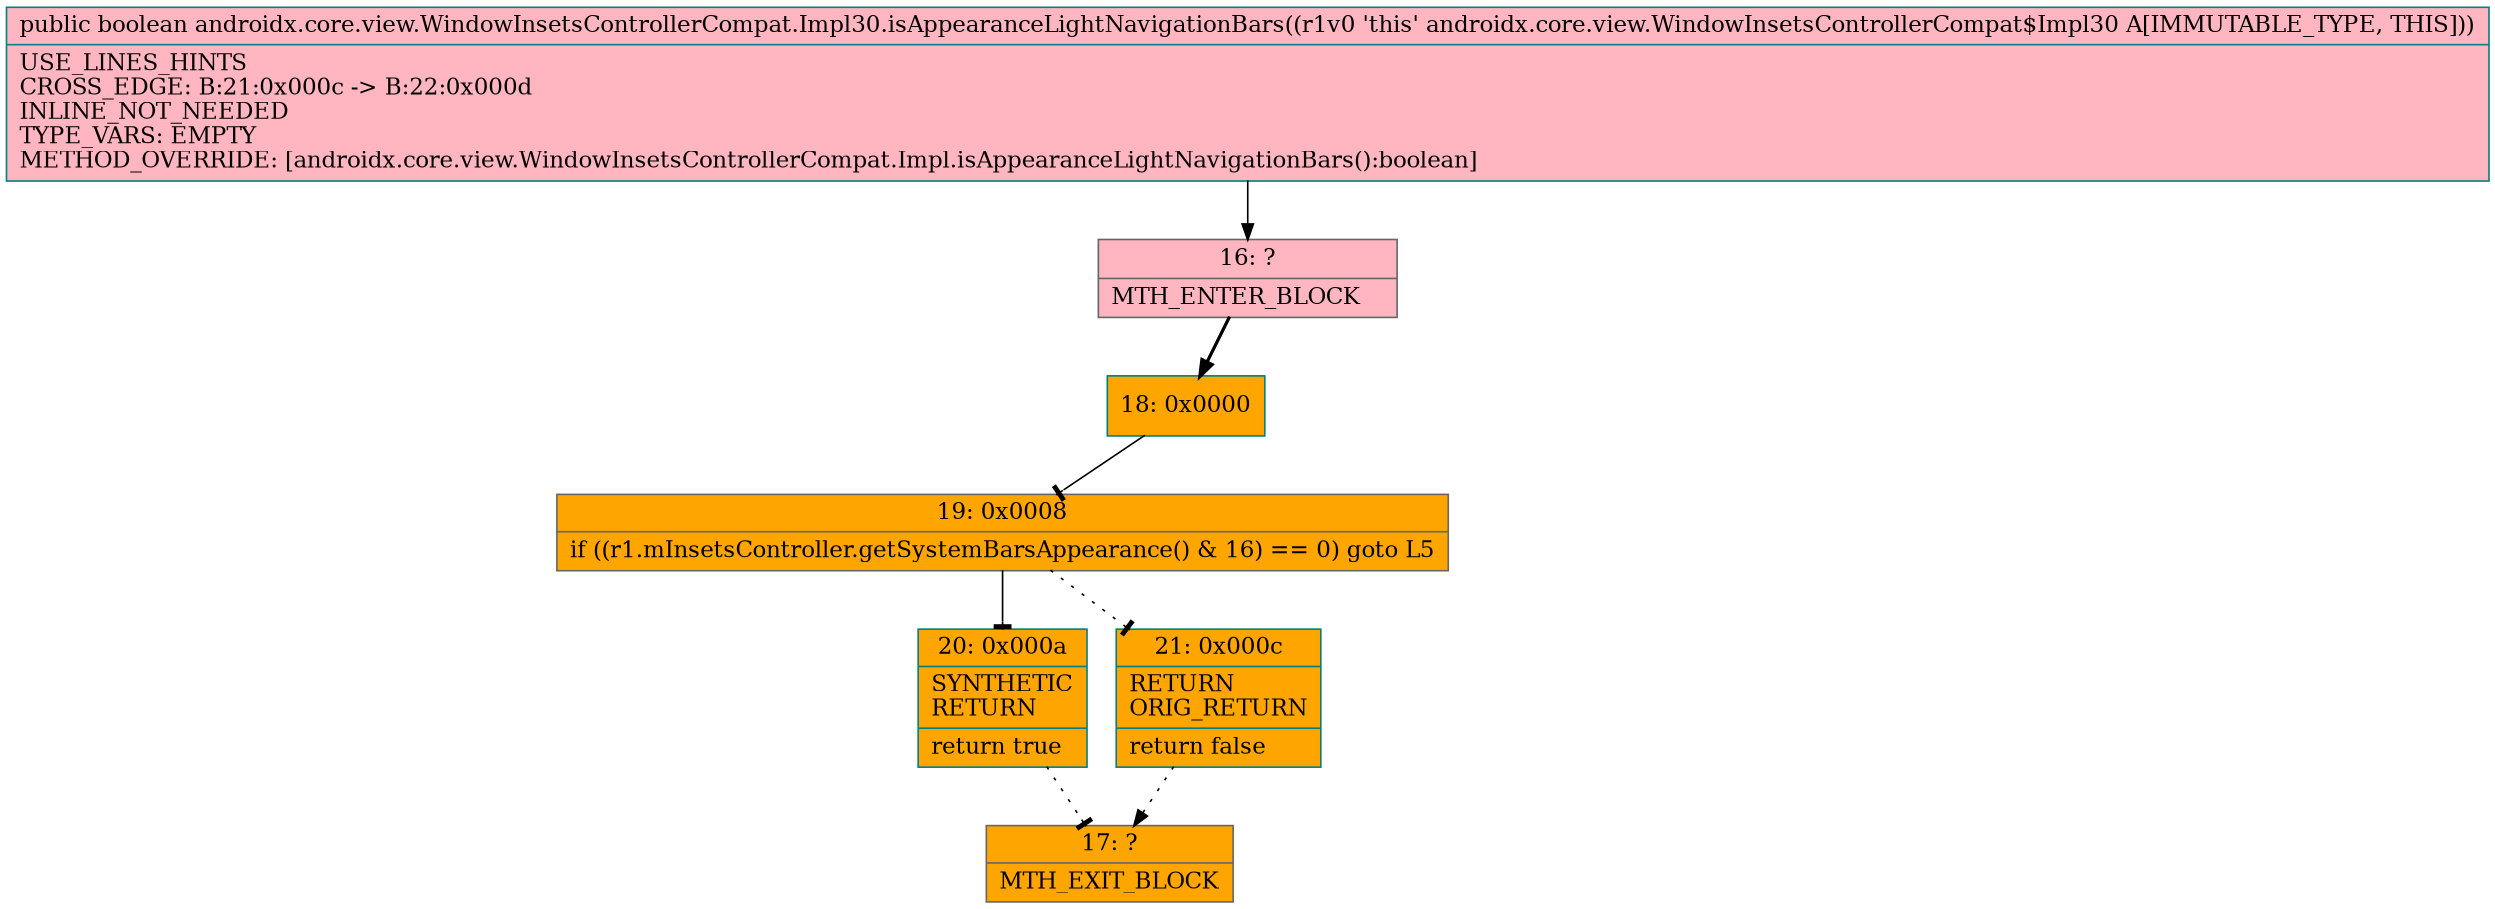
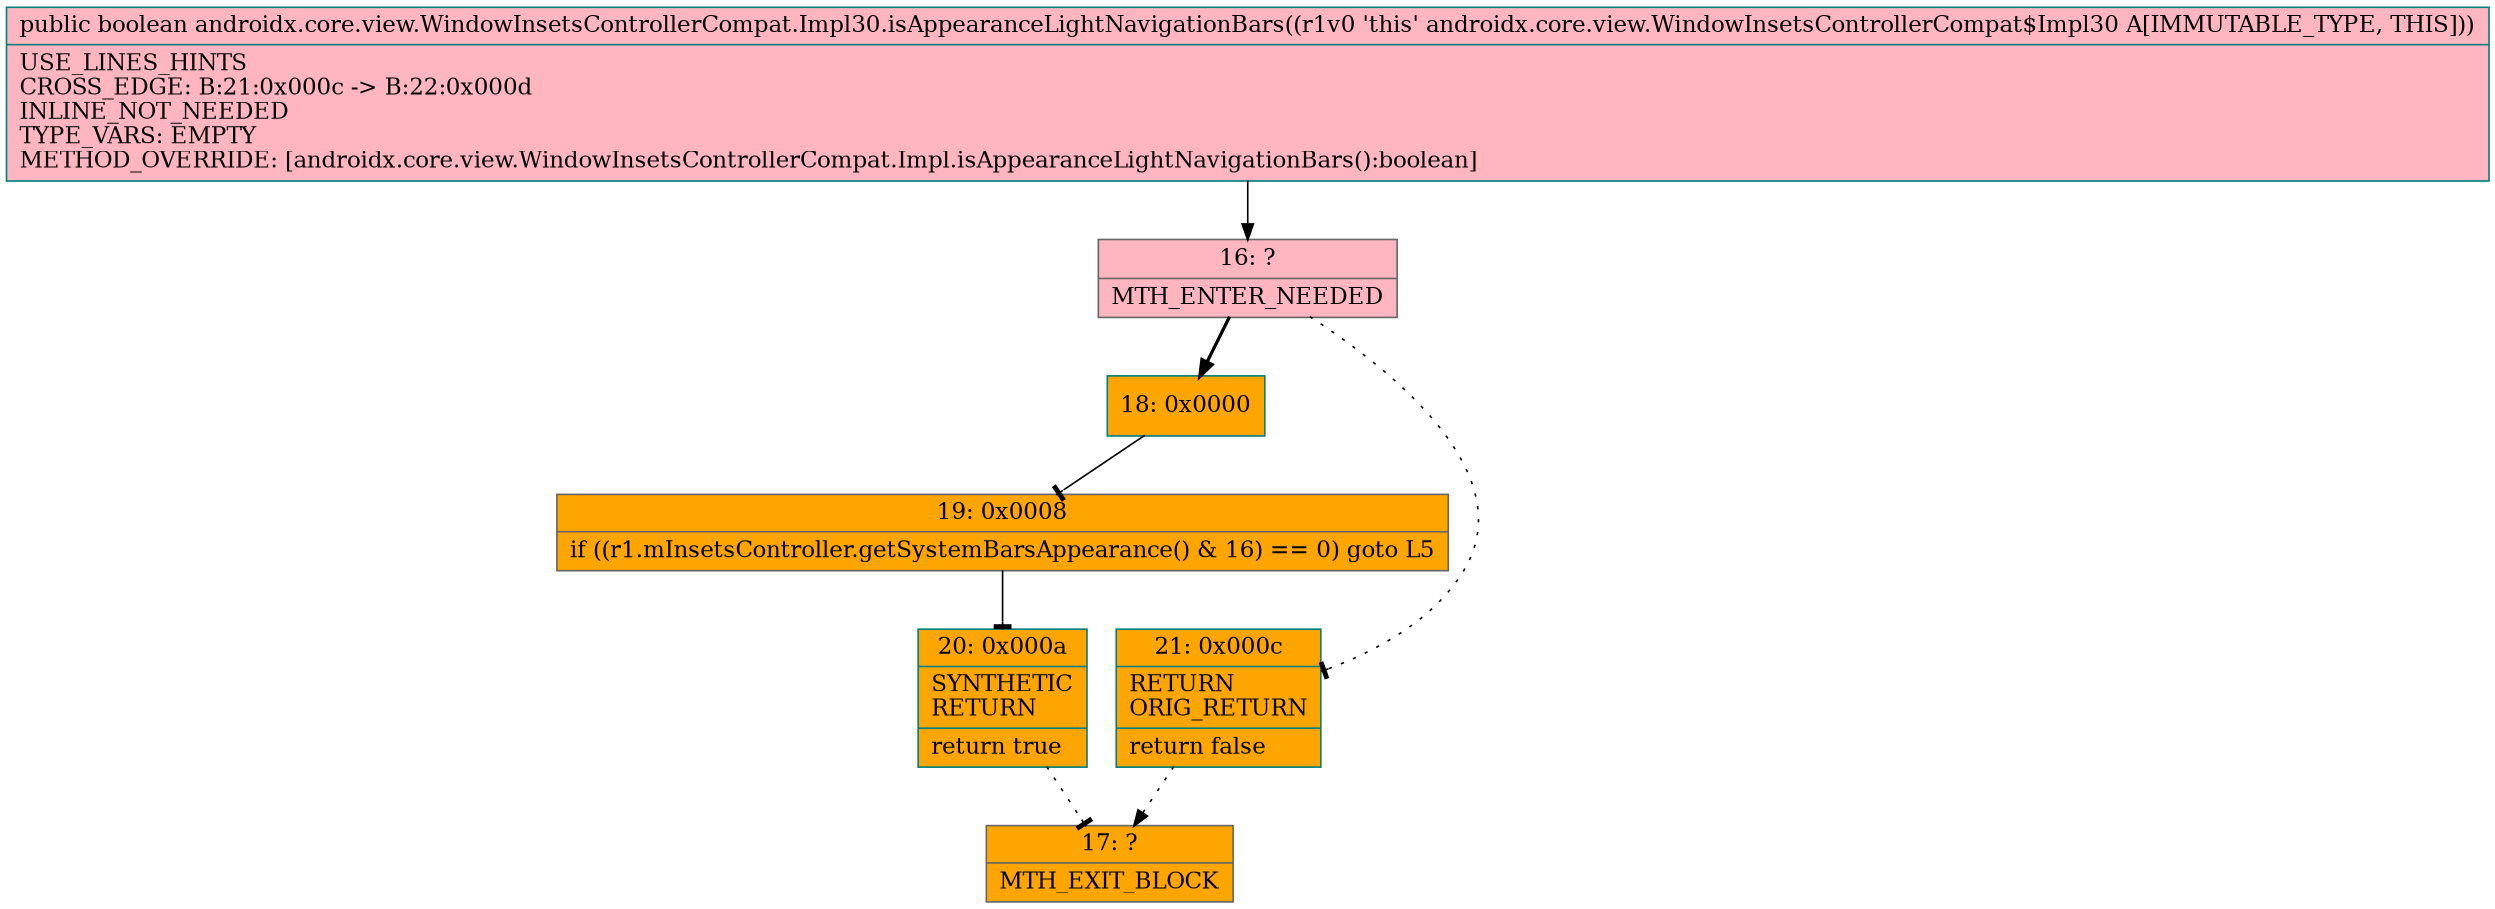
node "16: ?": text "MTH_ENTER_BLOCK" -> "MTH_ENTER_NEEDED"
edge "19: 0x0008" -> "21: 0x000c": now "16: ?" -> "21: 0x000c"
